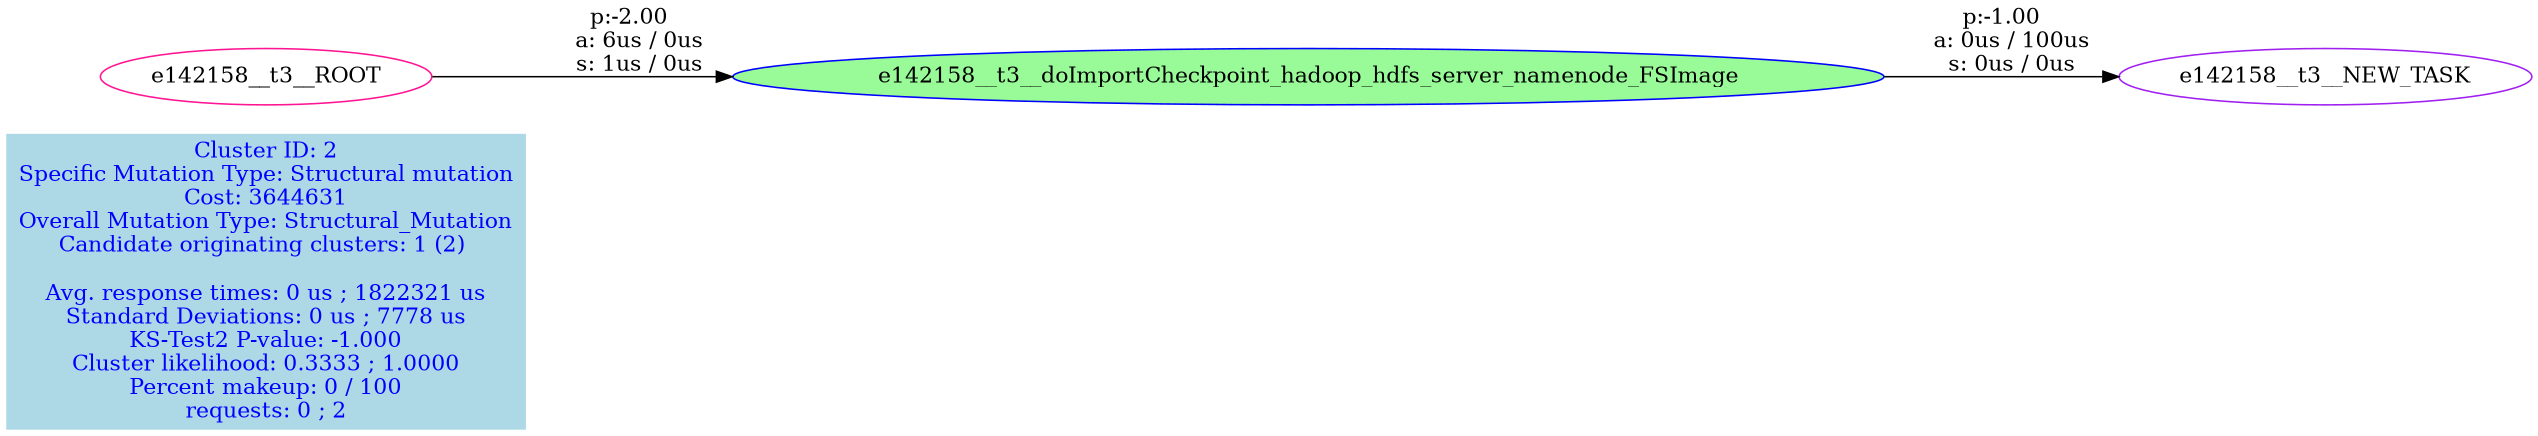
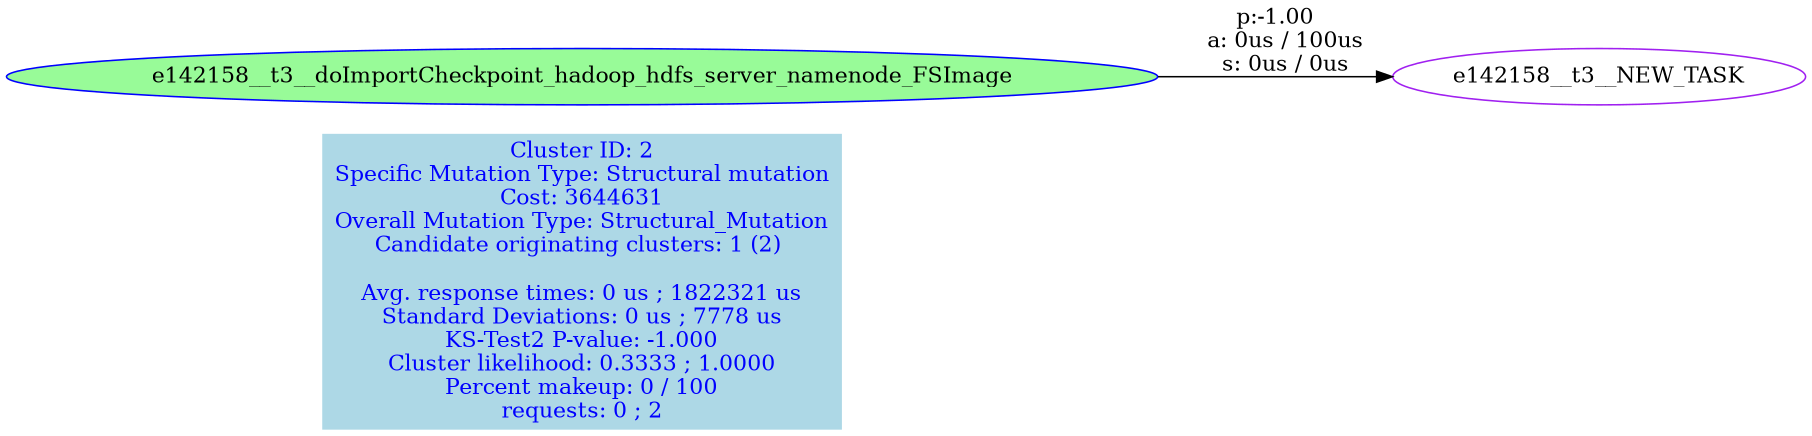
node "e142158__t3__ROOT": removed
